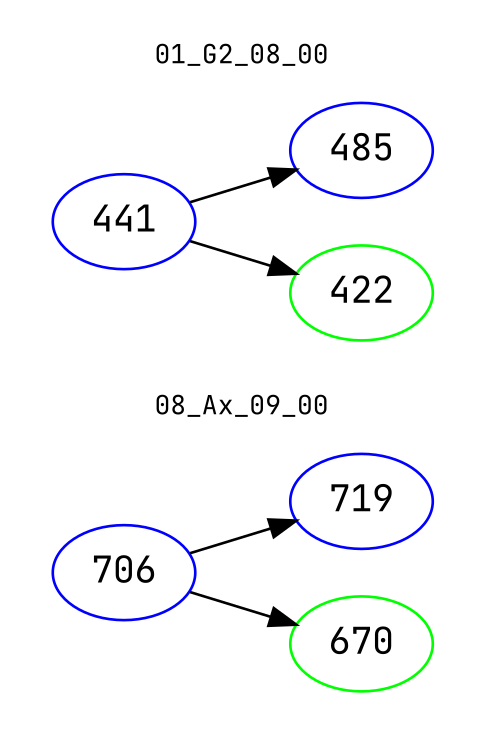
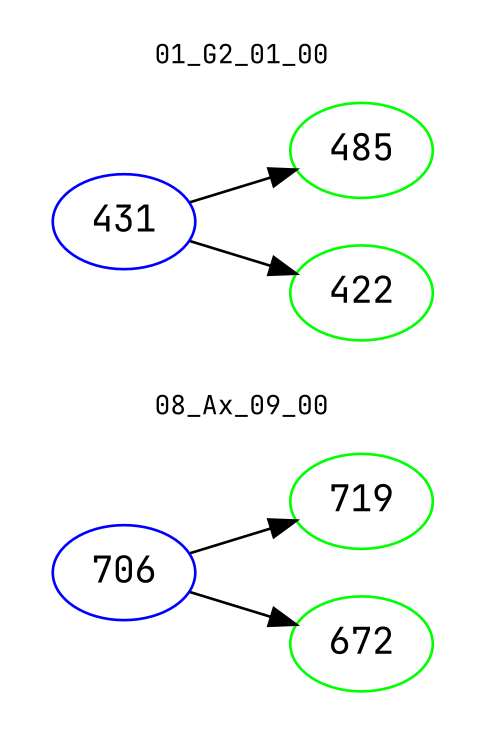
cluster "01_G2_08_00": label "01_G2_08_00" -> "01_G2_01_00"
node "485": color blue -> green
node "441": label "441" -> "431"
node "719": color blue -> green
node "670": label "670" -> "672"
